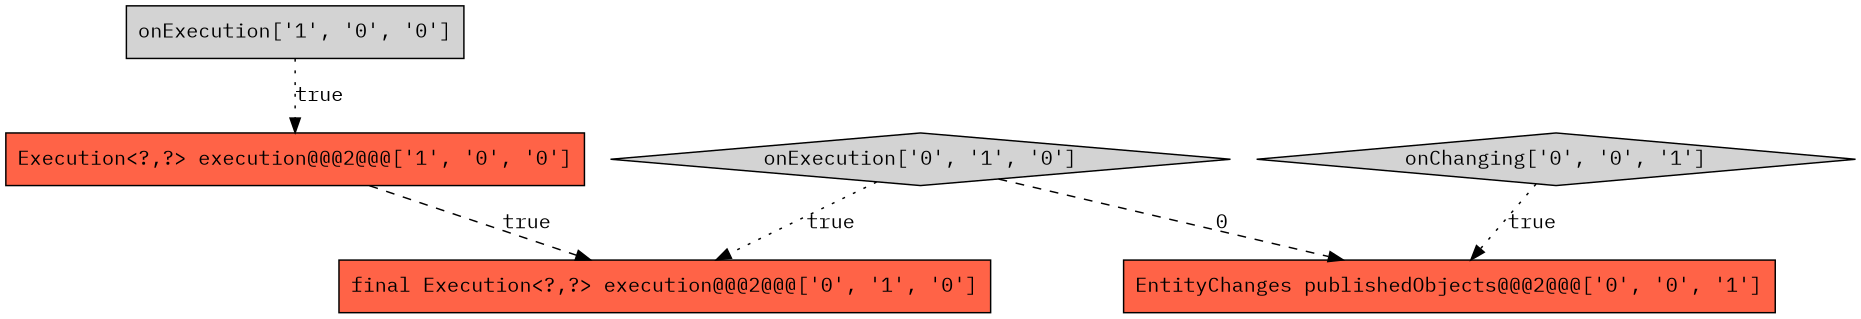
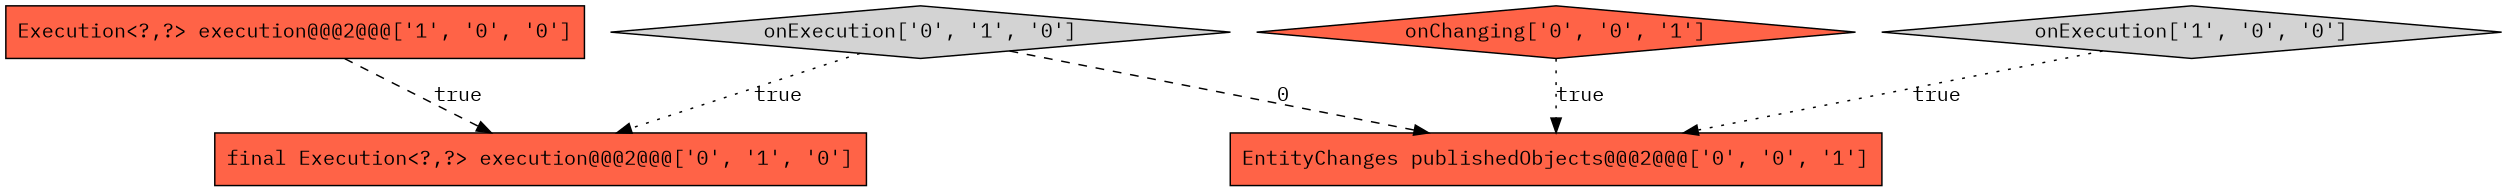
node "onExecution['1', '0', '0']": shape box -> diamond
edge "onExecution['1', '0', '0']" -> "Execution<?,?> execution@@@2@@@['1', '0', '0']": now "onExecution['1', '0', '0']" -> "EntityChanges publishedObjects@@@2@@@['0', '0', '1']"
node "onChanging['0', '0', '1']": fillcolor lightgray -> tomato
